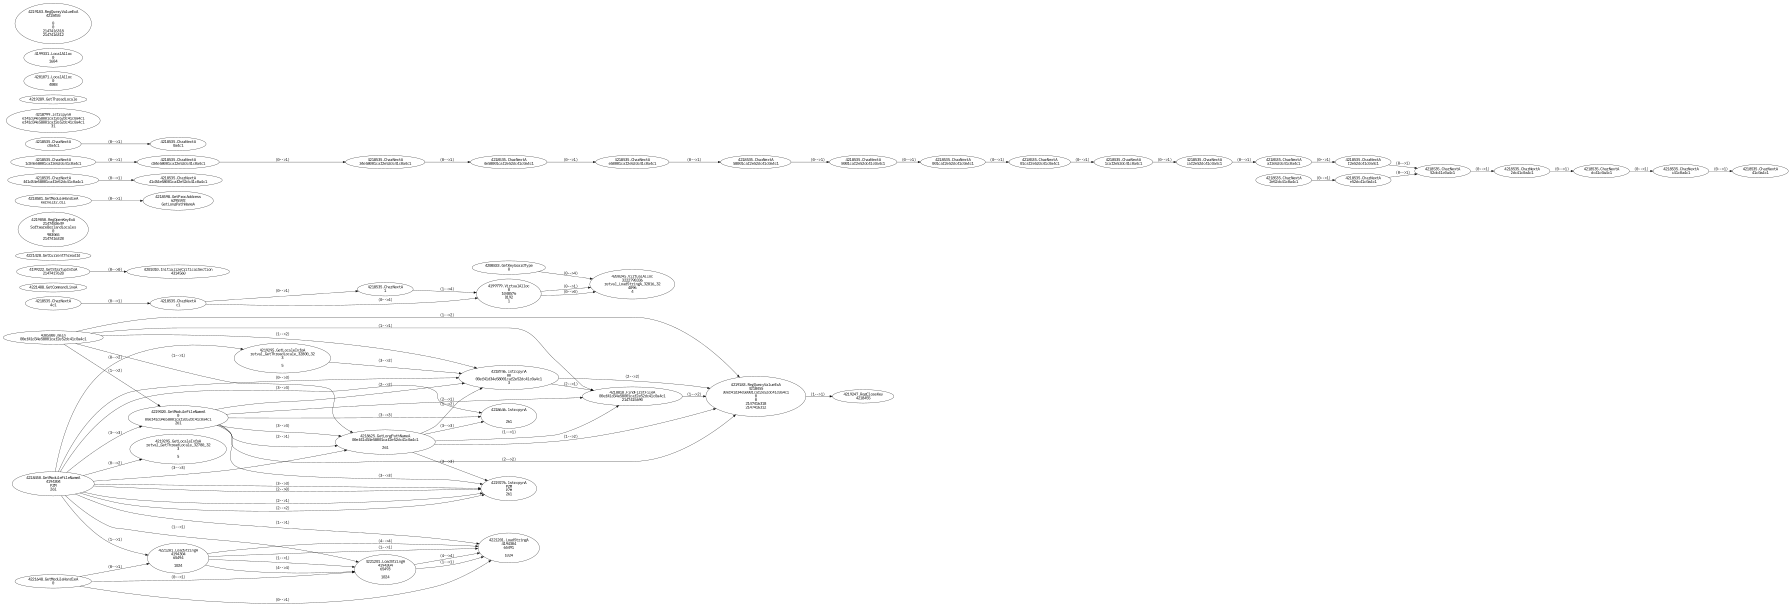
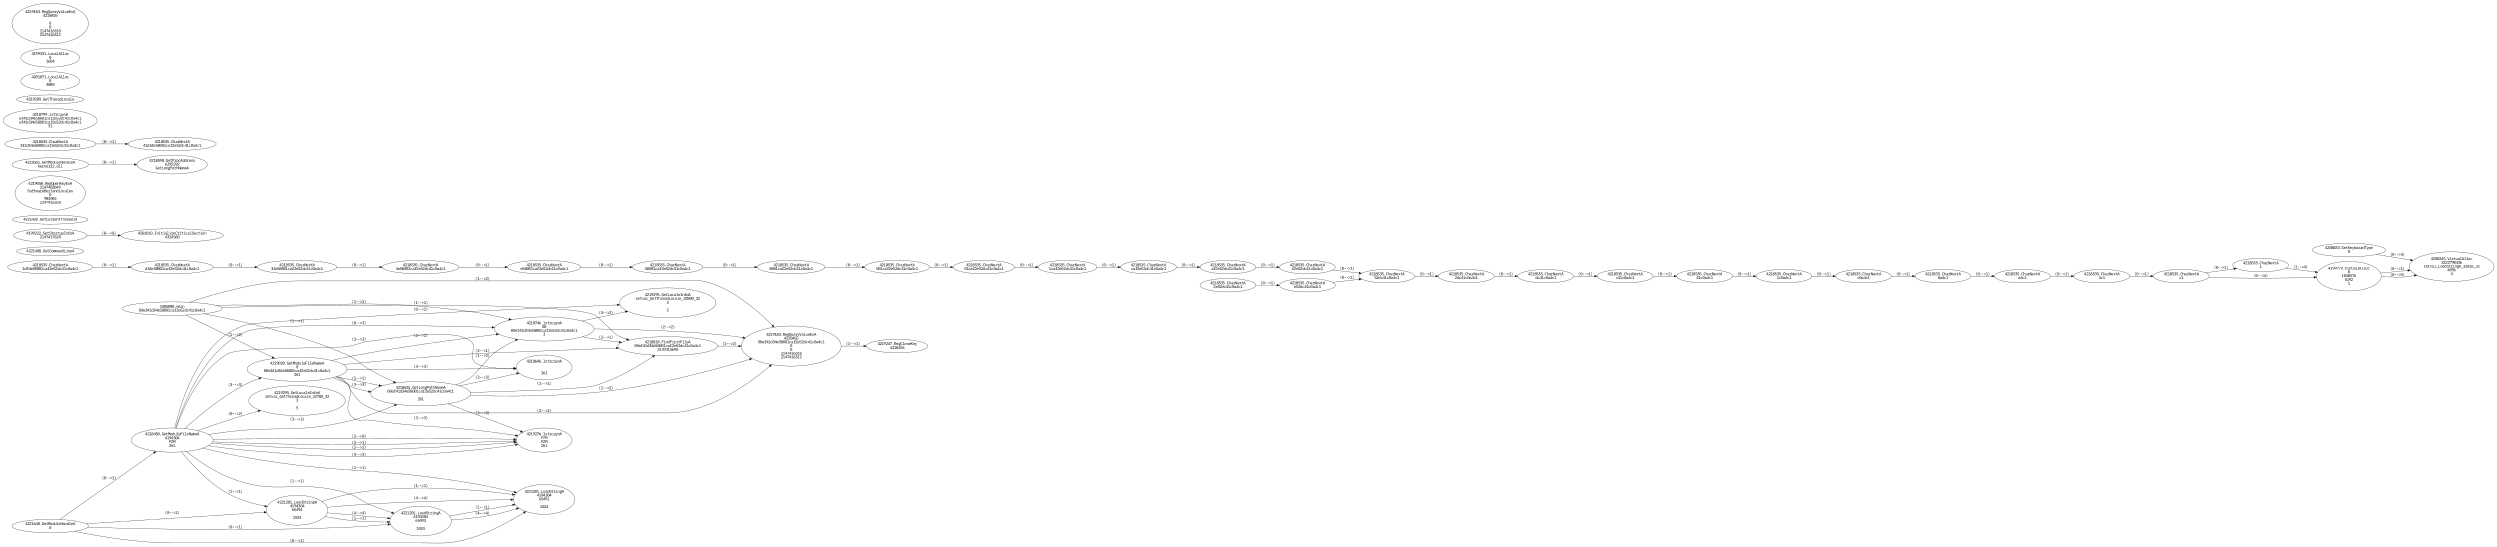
node "4218535.CharNextA 1c0a4c1": added
node "4218535.CharNextA a4c1": added
edge "4219295.GetLocaleInfoA retval_GetThreadLocale_32800_32 3 5" -> "4218746.lstrcpynA 00 00ef41d34e58001caf2e52dc41c0a4c1 3": reversed
edge "4221648.GetModuleHandleA 0" -> "4218450.GetModuleFileNameA 4194304 PZM 261": added, label "(0-->1)"
